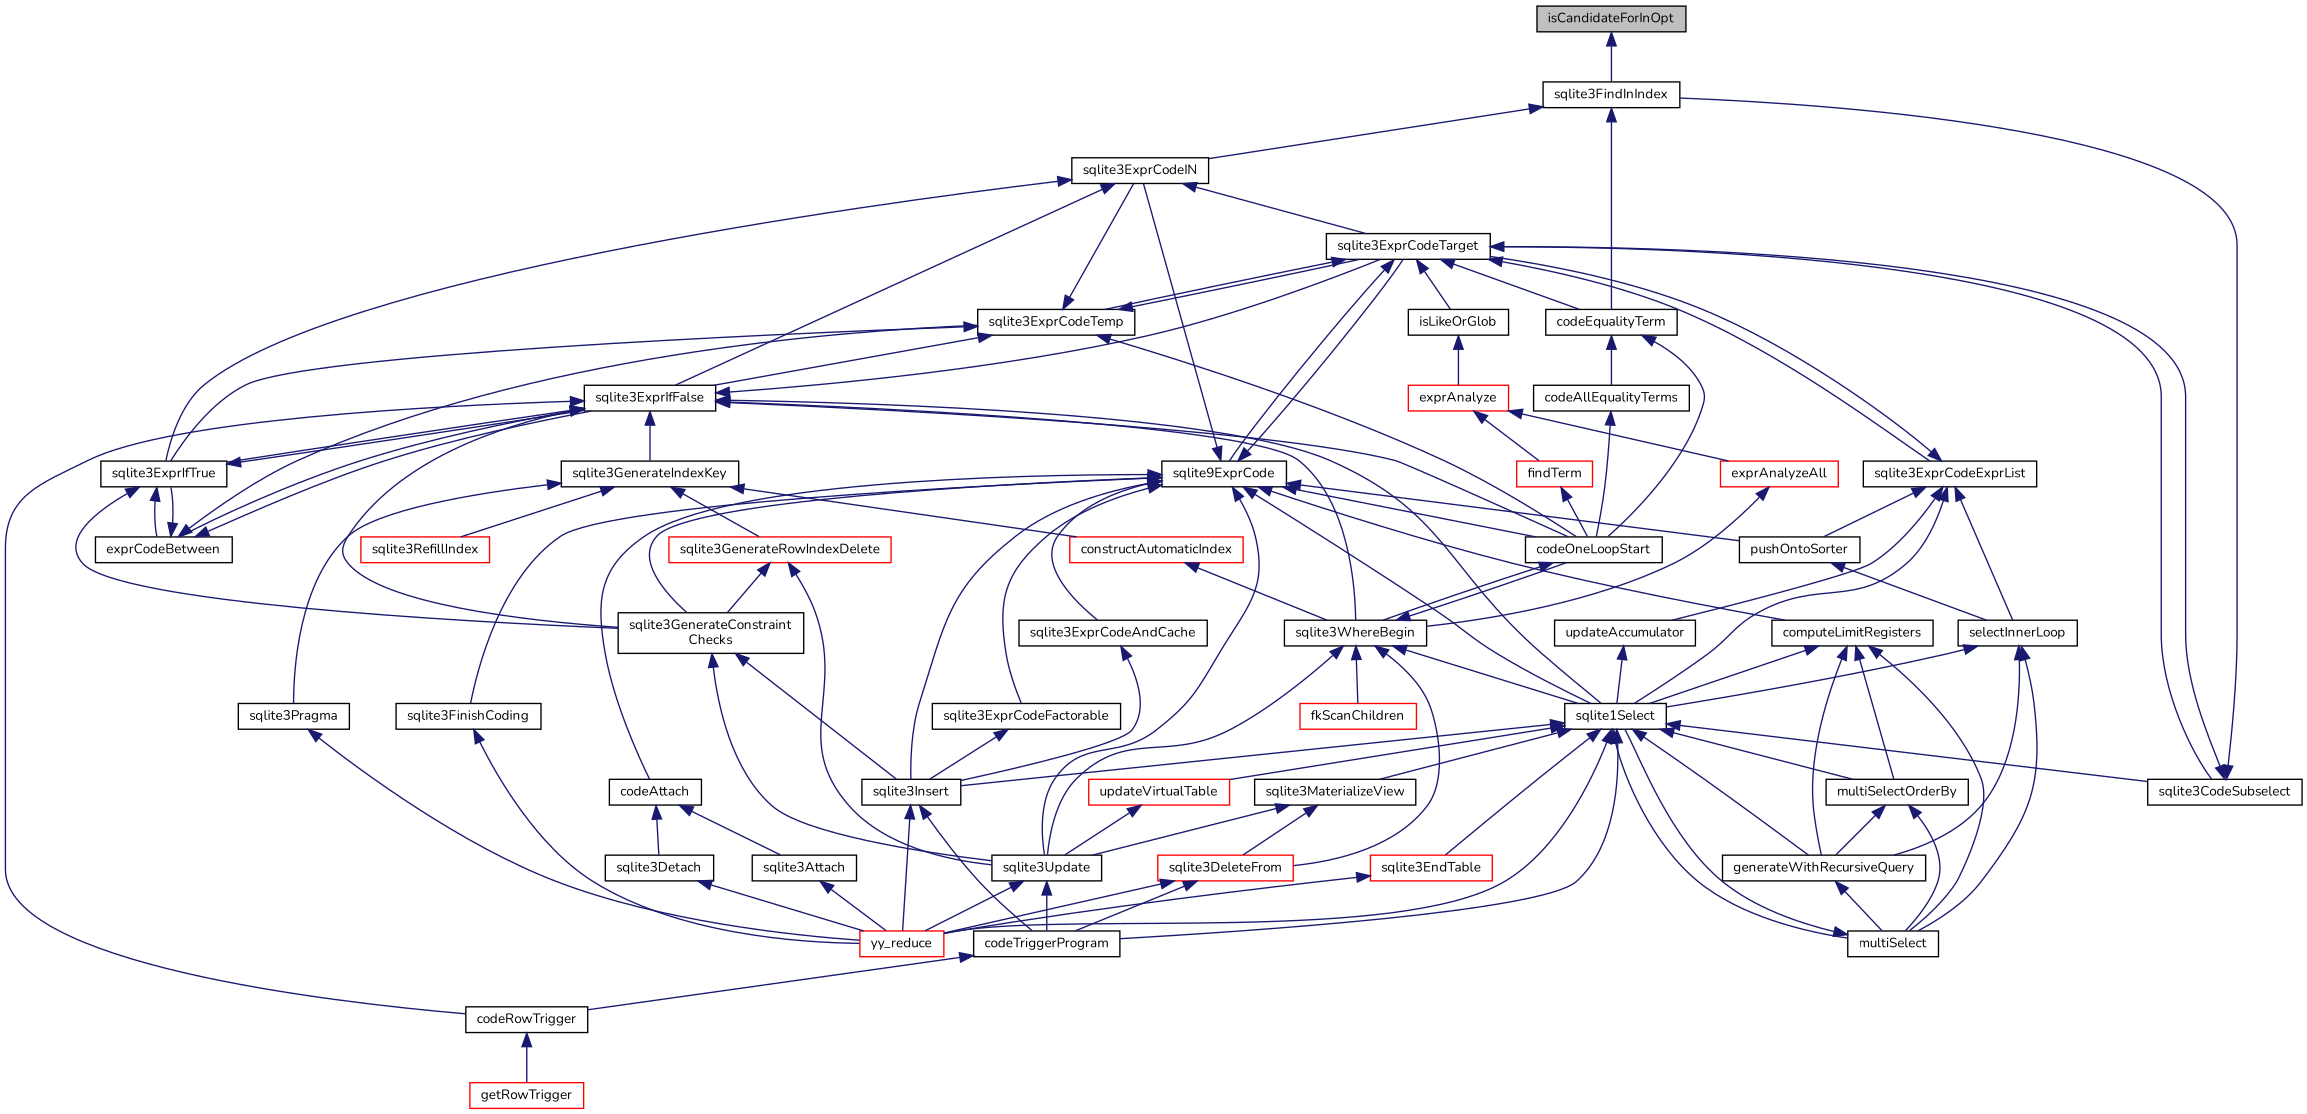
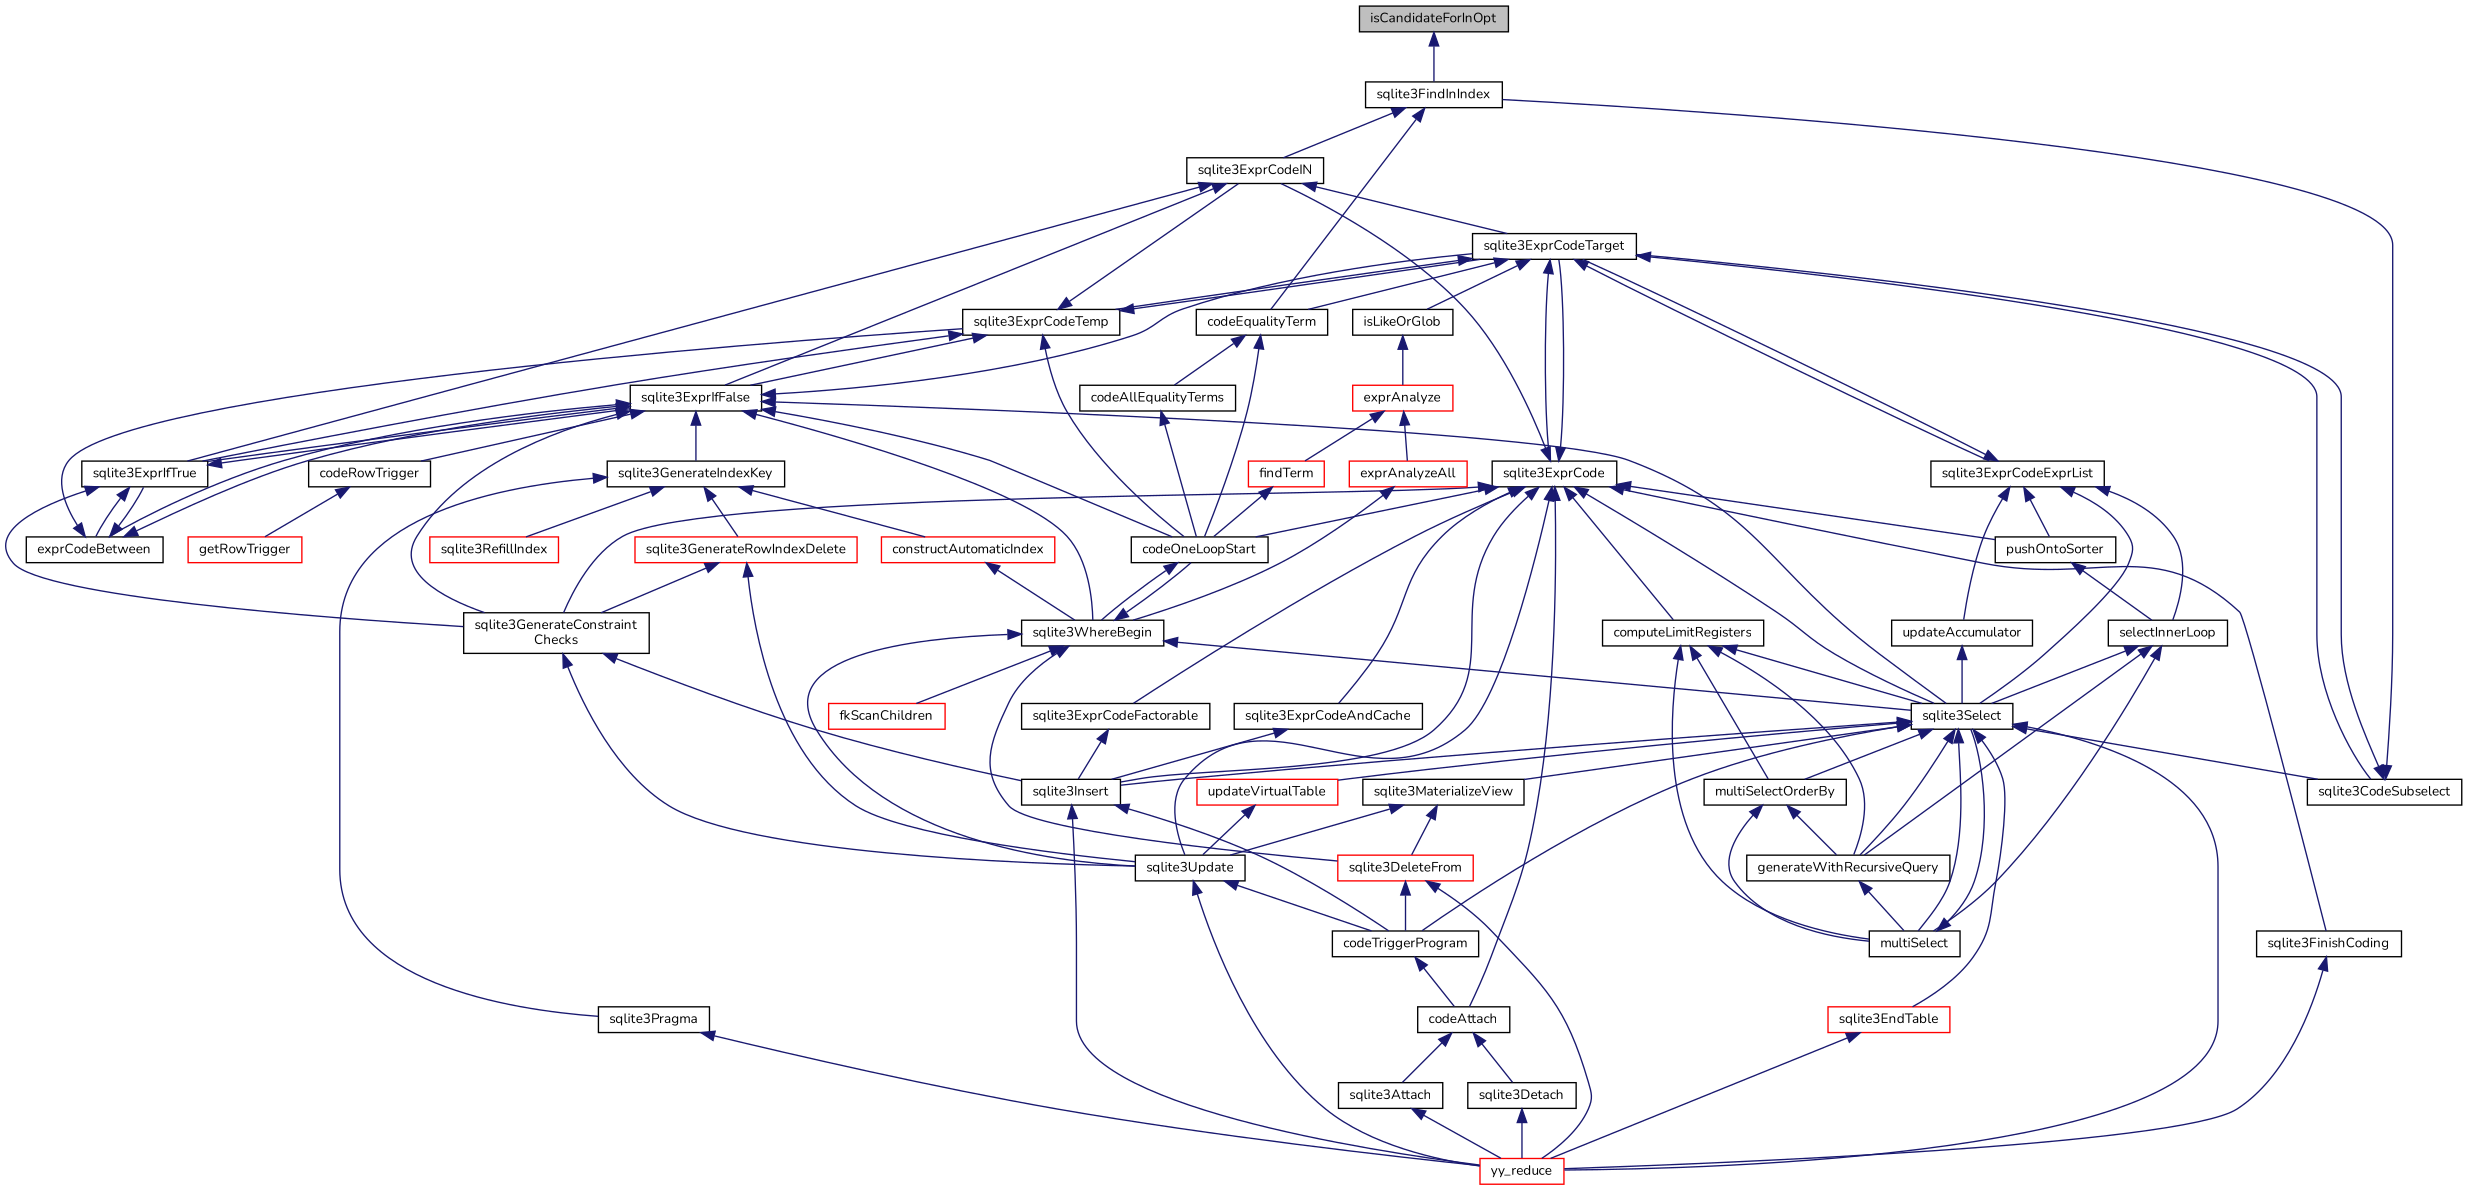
node "sqlite9ExprCode": label "sqlite9ExprCode" -> "sqlite3ExprCode"
node "sqlite1Select": label "sqlite1Select" -> "sqlite3Select"
edge "codeRowTrigger" -> "codeTriggerProgram": now "codeAttach" -> "codeTriggerProgram"
